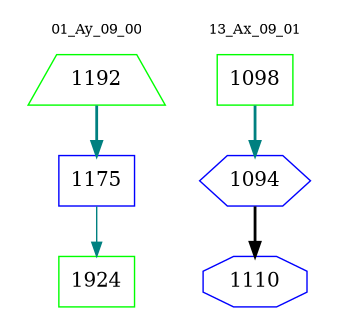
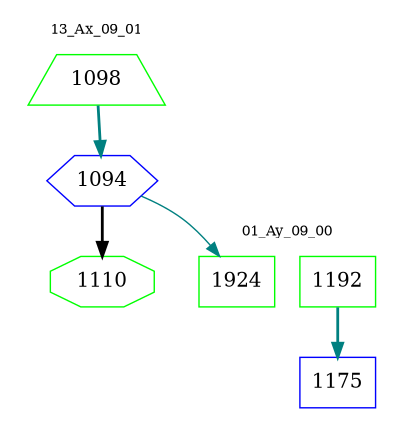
node "1192": shape trapezium -> box
node "1098": shape box -> trapezium
edge "1175" -> "1924": now "1094" -> "1924"
node "1110": color blue -> green
